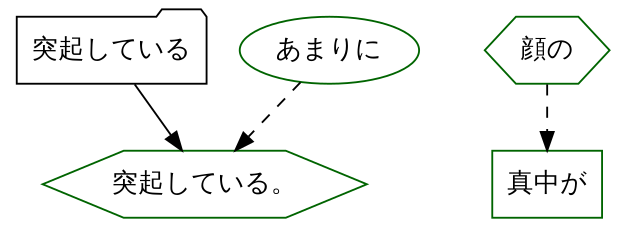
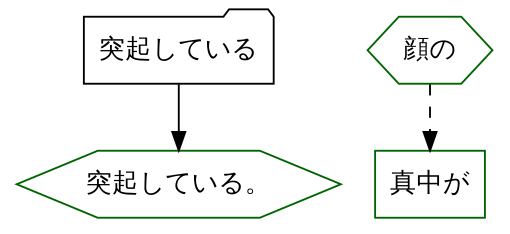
node "あまりに": removed
